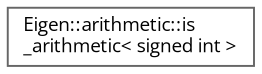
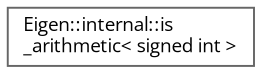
node "Eigen::arithmetic::is _arithmetic< signed int >": label "Eigen::arithmetic::is _arithmetic< signed int >" -> "Eigen::internal::is _arithmetic< signed int >"
